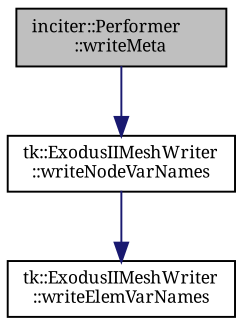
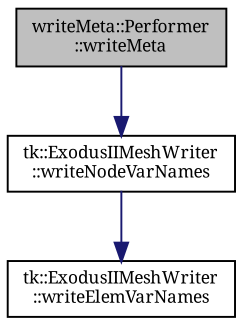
node "inciter::Performer ::writeMeta": label "inciter::Performer ::writeMeta" -> "writeMeta::Performer ::writeMeta"
